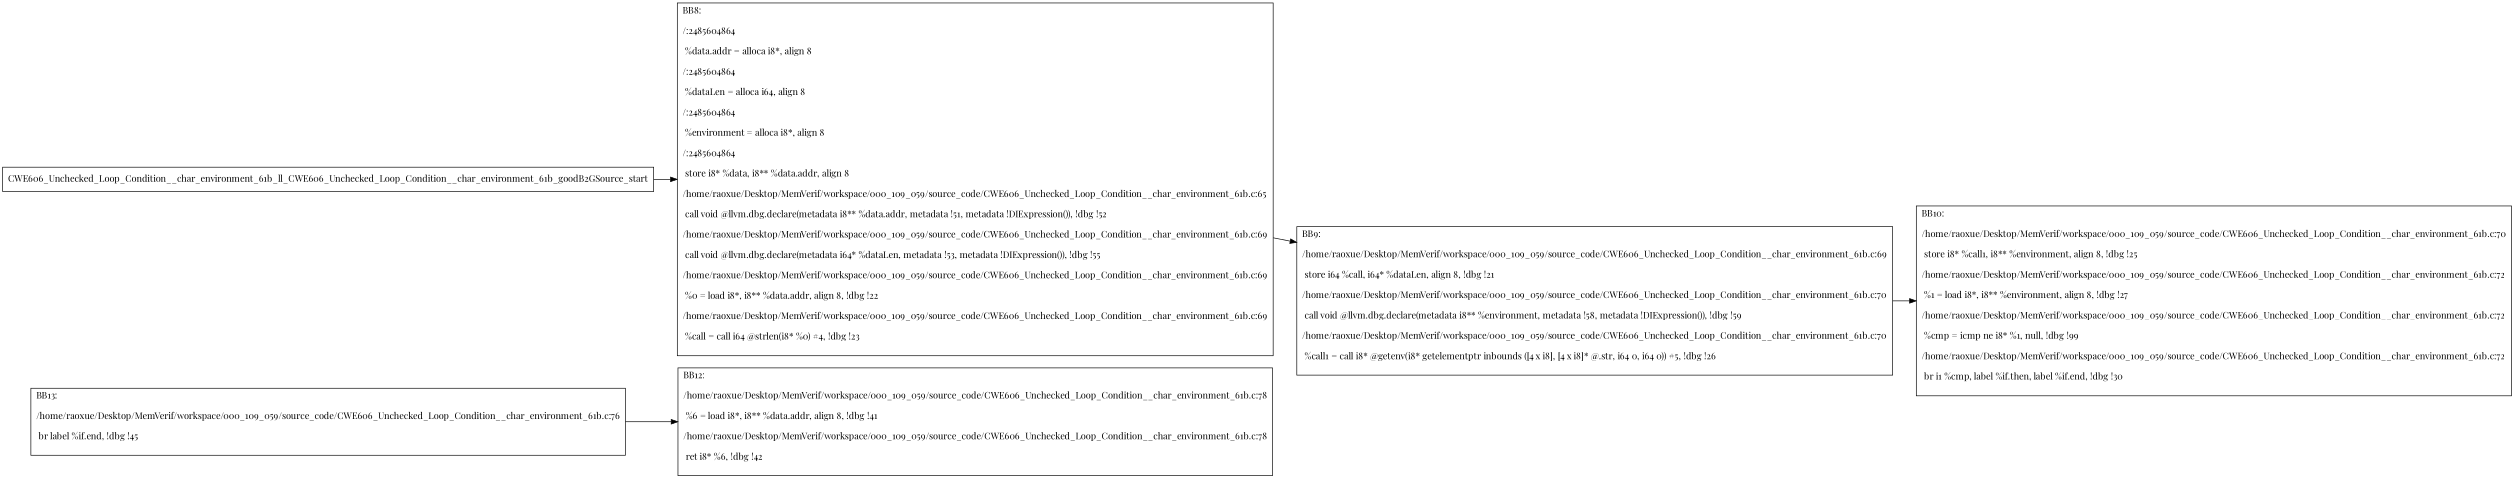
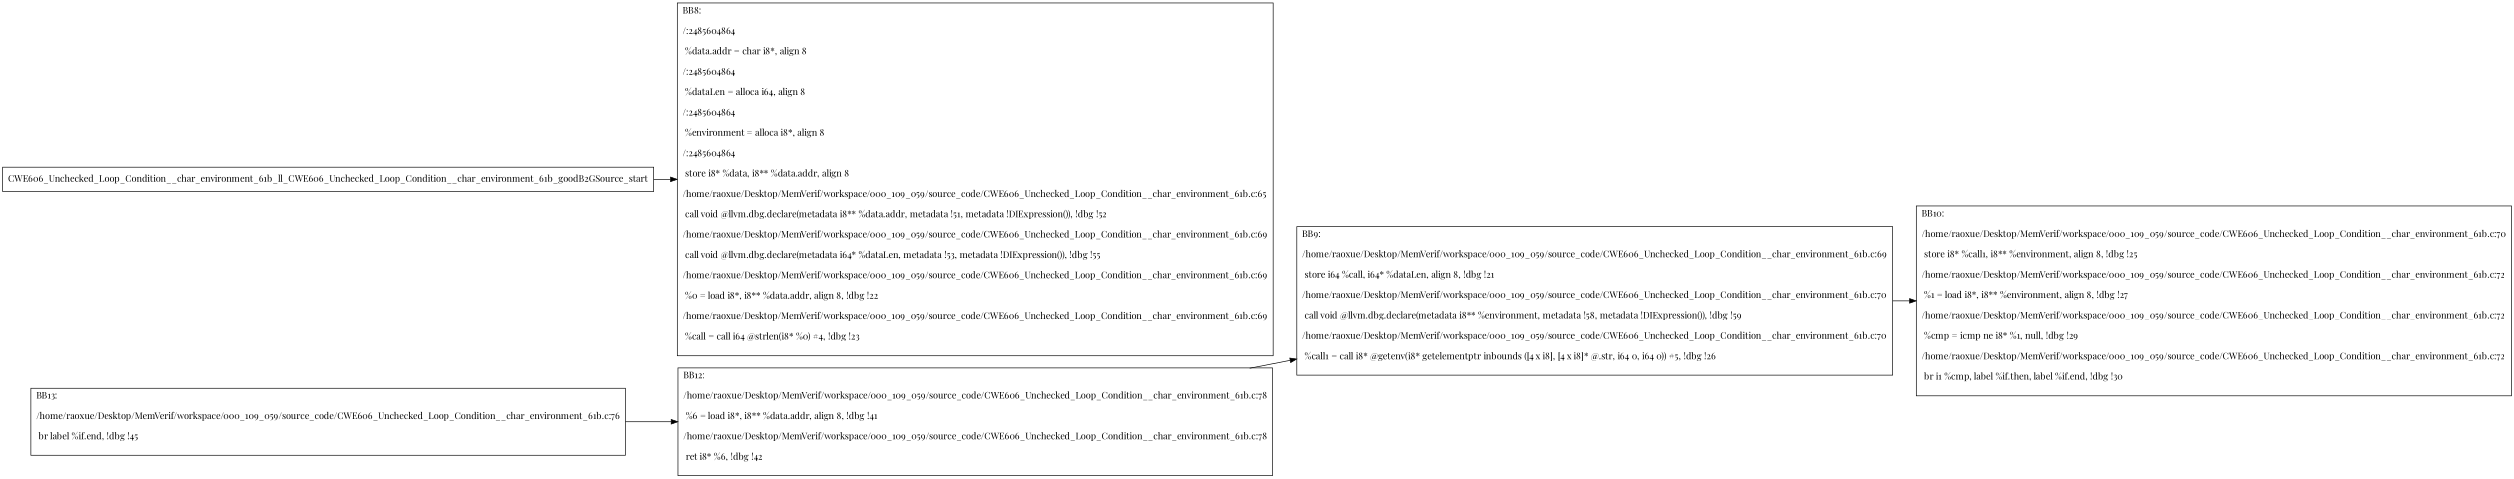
node "BB8:": text "%data.addr = alloca i8*, align 8" -> "%data.addr = char i8*, align 8"
edge "BB8:" -> "BB9:": now "BB12:" -> "BB9:"
node "BB10:": text "%cmp = icmp ne i8* %1, null, !dbg !99" -> "%cmp = icmp ne i8* %1, null, !dbg !29"
